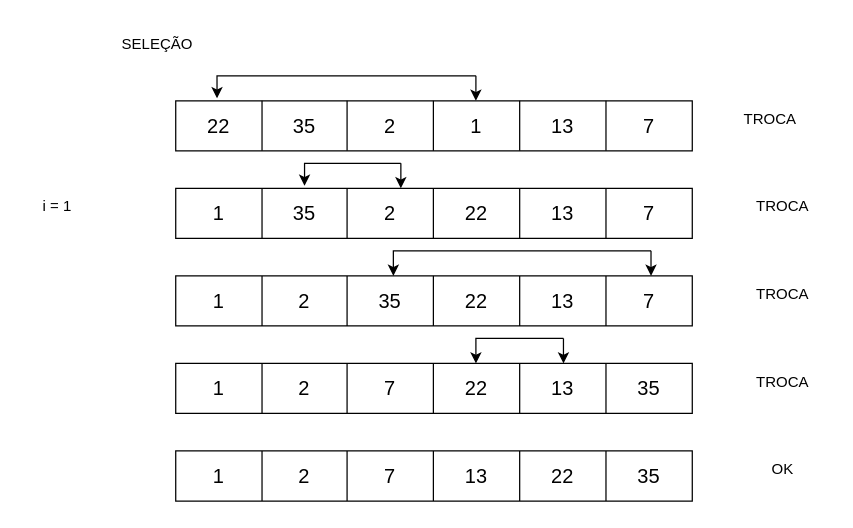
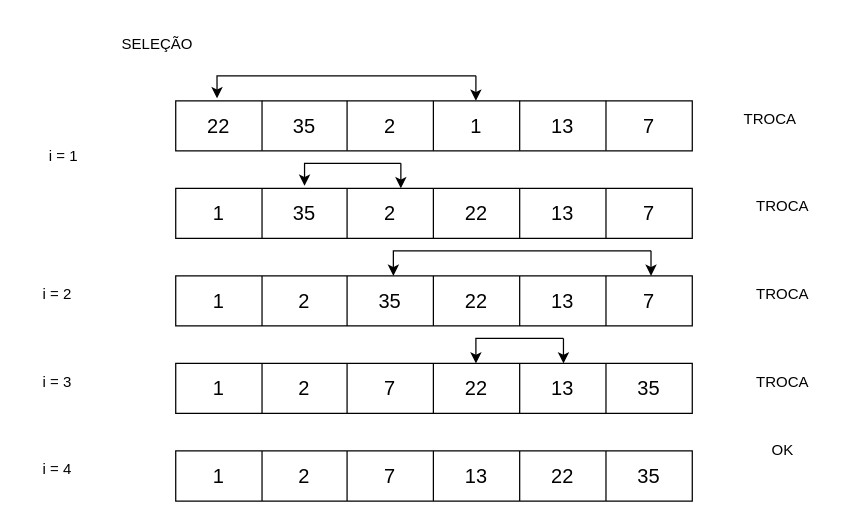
node "i = 1": moved (57, 207) -> (63, 157)
node "i = 2": added
node "i = 3": added
node "i = 4": added
node "OK": moved (782, 469) -> (782, 451)
